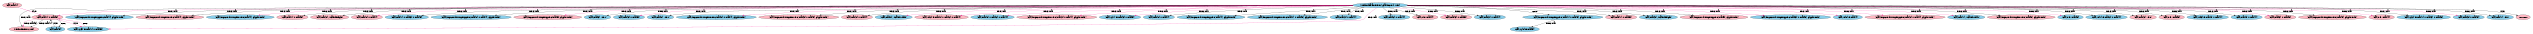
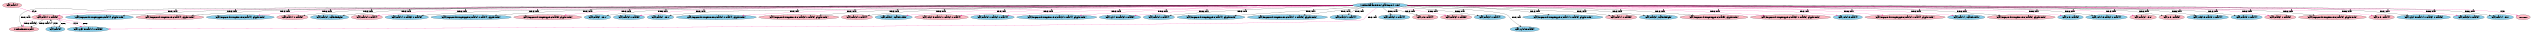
edge "(MethodParameterIn,SplashCoord *void)" -> "(Call,mat[2] >= 0)": color black -> deeppink
edge "(MethodParameterIn,SplashCoord *void)" -> "1000800": color black -> deeppink
edge "(MethodParameterIn,SplashCoord *void)" -> "(Call,imgCoordMungeUpperC(mat[1] + mat[5], glyphMode))": label "CFG: " -> "DDG: mat"
node "(Call,mat[2] / scaledHeight)": fillcolor lightpink -> skyblue
node "(Call,imgCoordMungeLowerC(mat[2] + mat[4], glyphMode))": fillcolor lightpink -> skyblue
node "(Call,imgCoordMungeUpperC(mat[3] + mat[5], glyphMode))": fillcolor skyblue -> lightpink
edge "(Call,imgCoordMungeUpperC(mat[1] + mat[5], glyphMode))" -> "(Call,vy[0] = mat[5])": now "(MethodParameterIn,SplashCoord *void)" -> "(Call,vy[0] = mat[5])"
node "(MethodReturn,void)": label "(MethodReturn,void)" -> "(MethodReturn,mat)"
